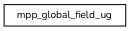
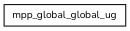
node "mpp_global_field_ug": label "mpp_global_field_ug" -> "mpp_global_global_ug"
